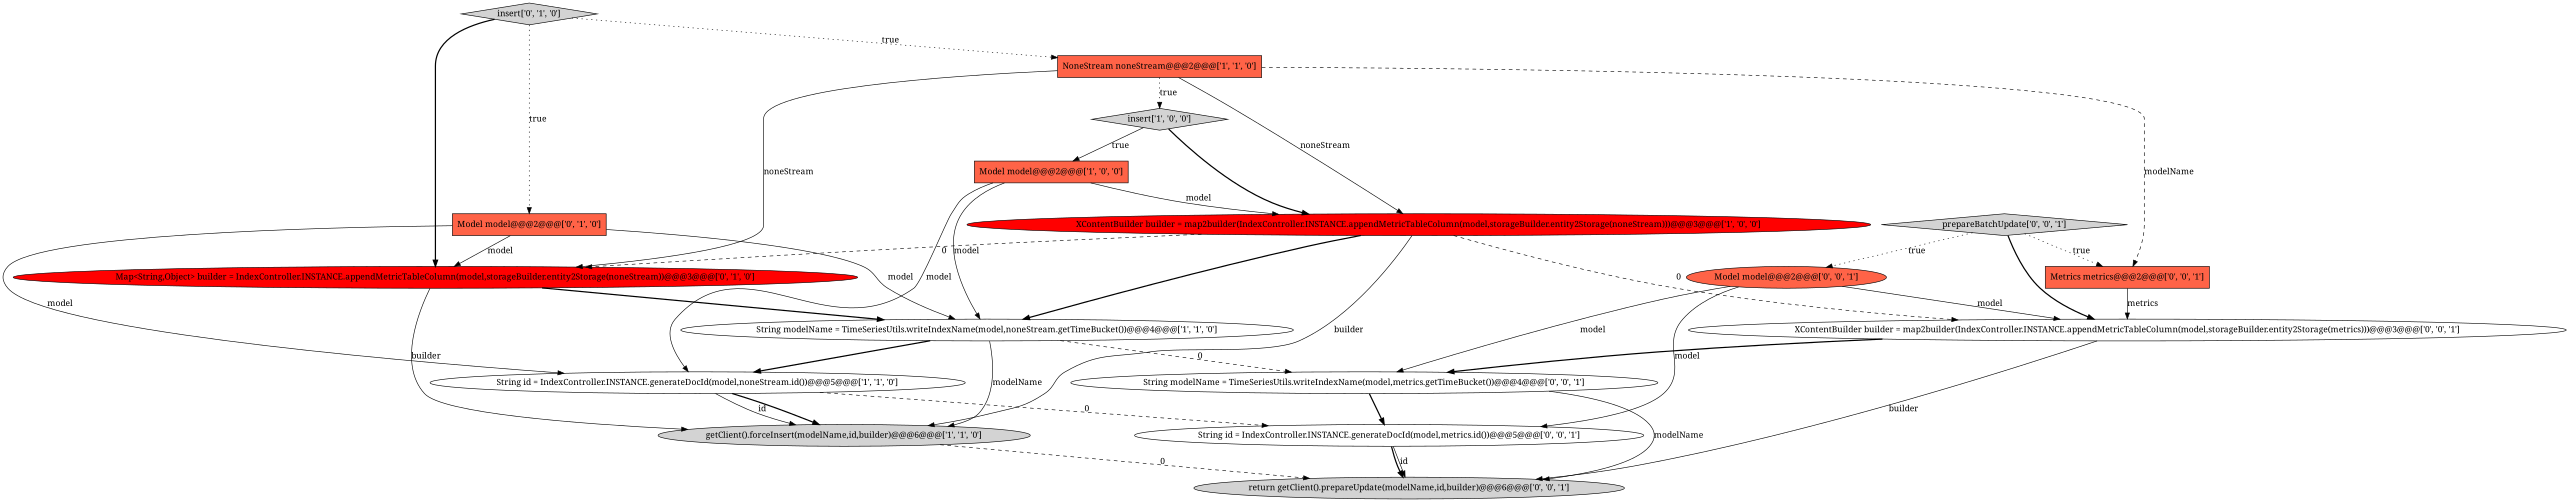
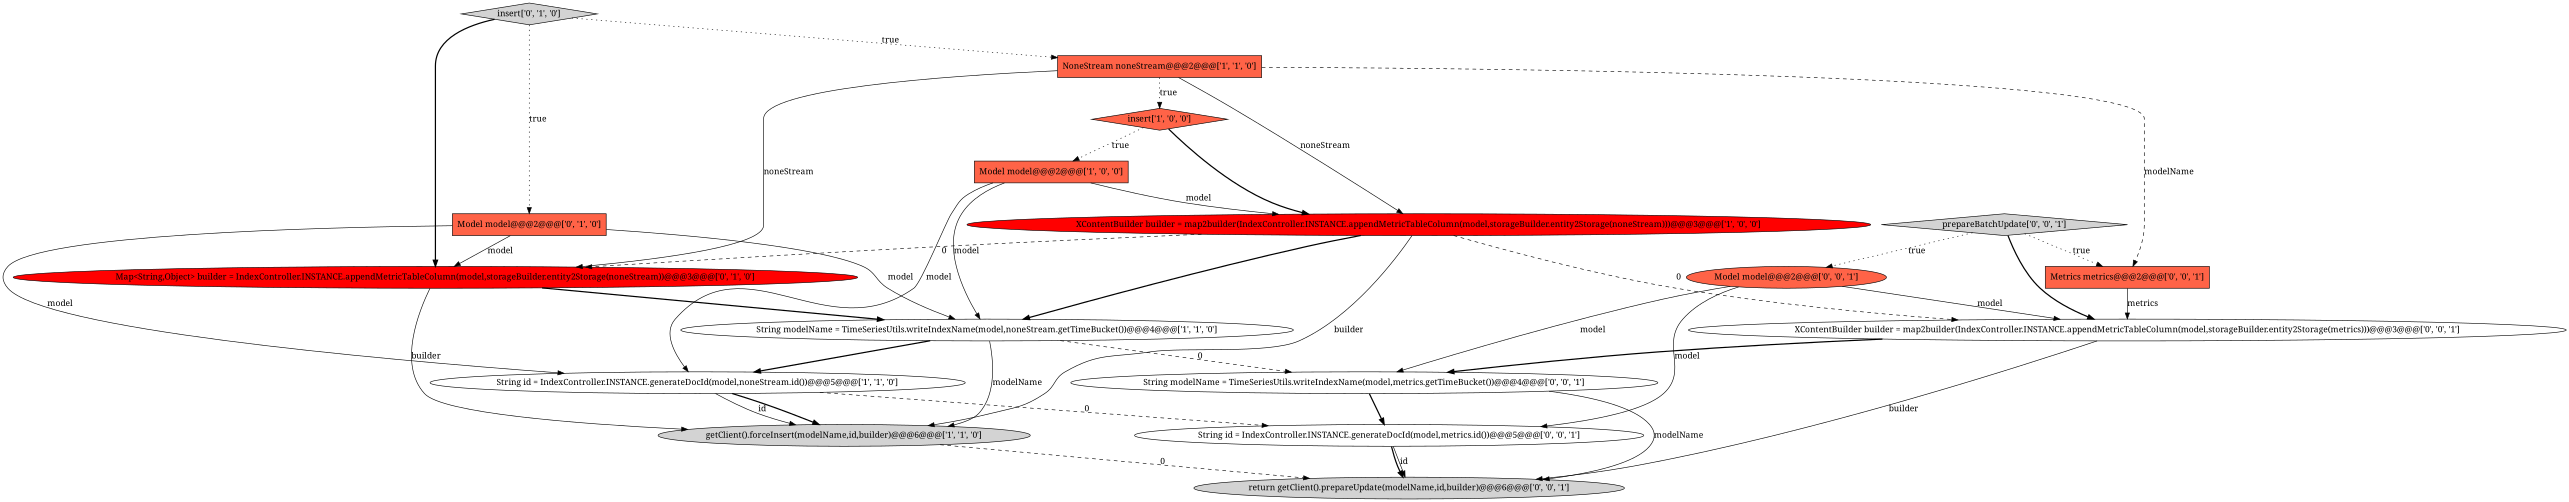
node "insert['1', '0', '0']": fillcolor lightgray -> tomato
edge "insert['1', '0', '0']" -> "Model model@@@2@@@['1', '0', '0']": style solid -> dotted
